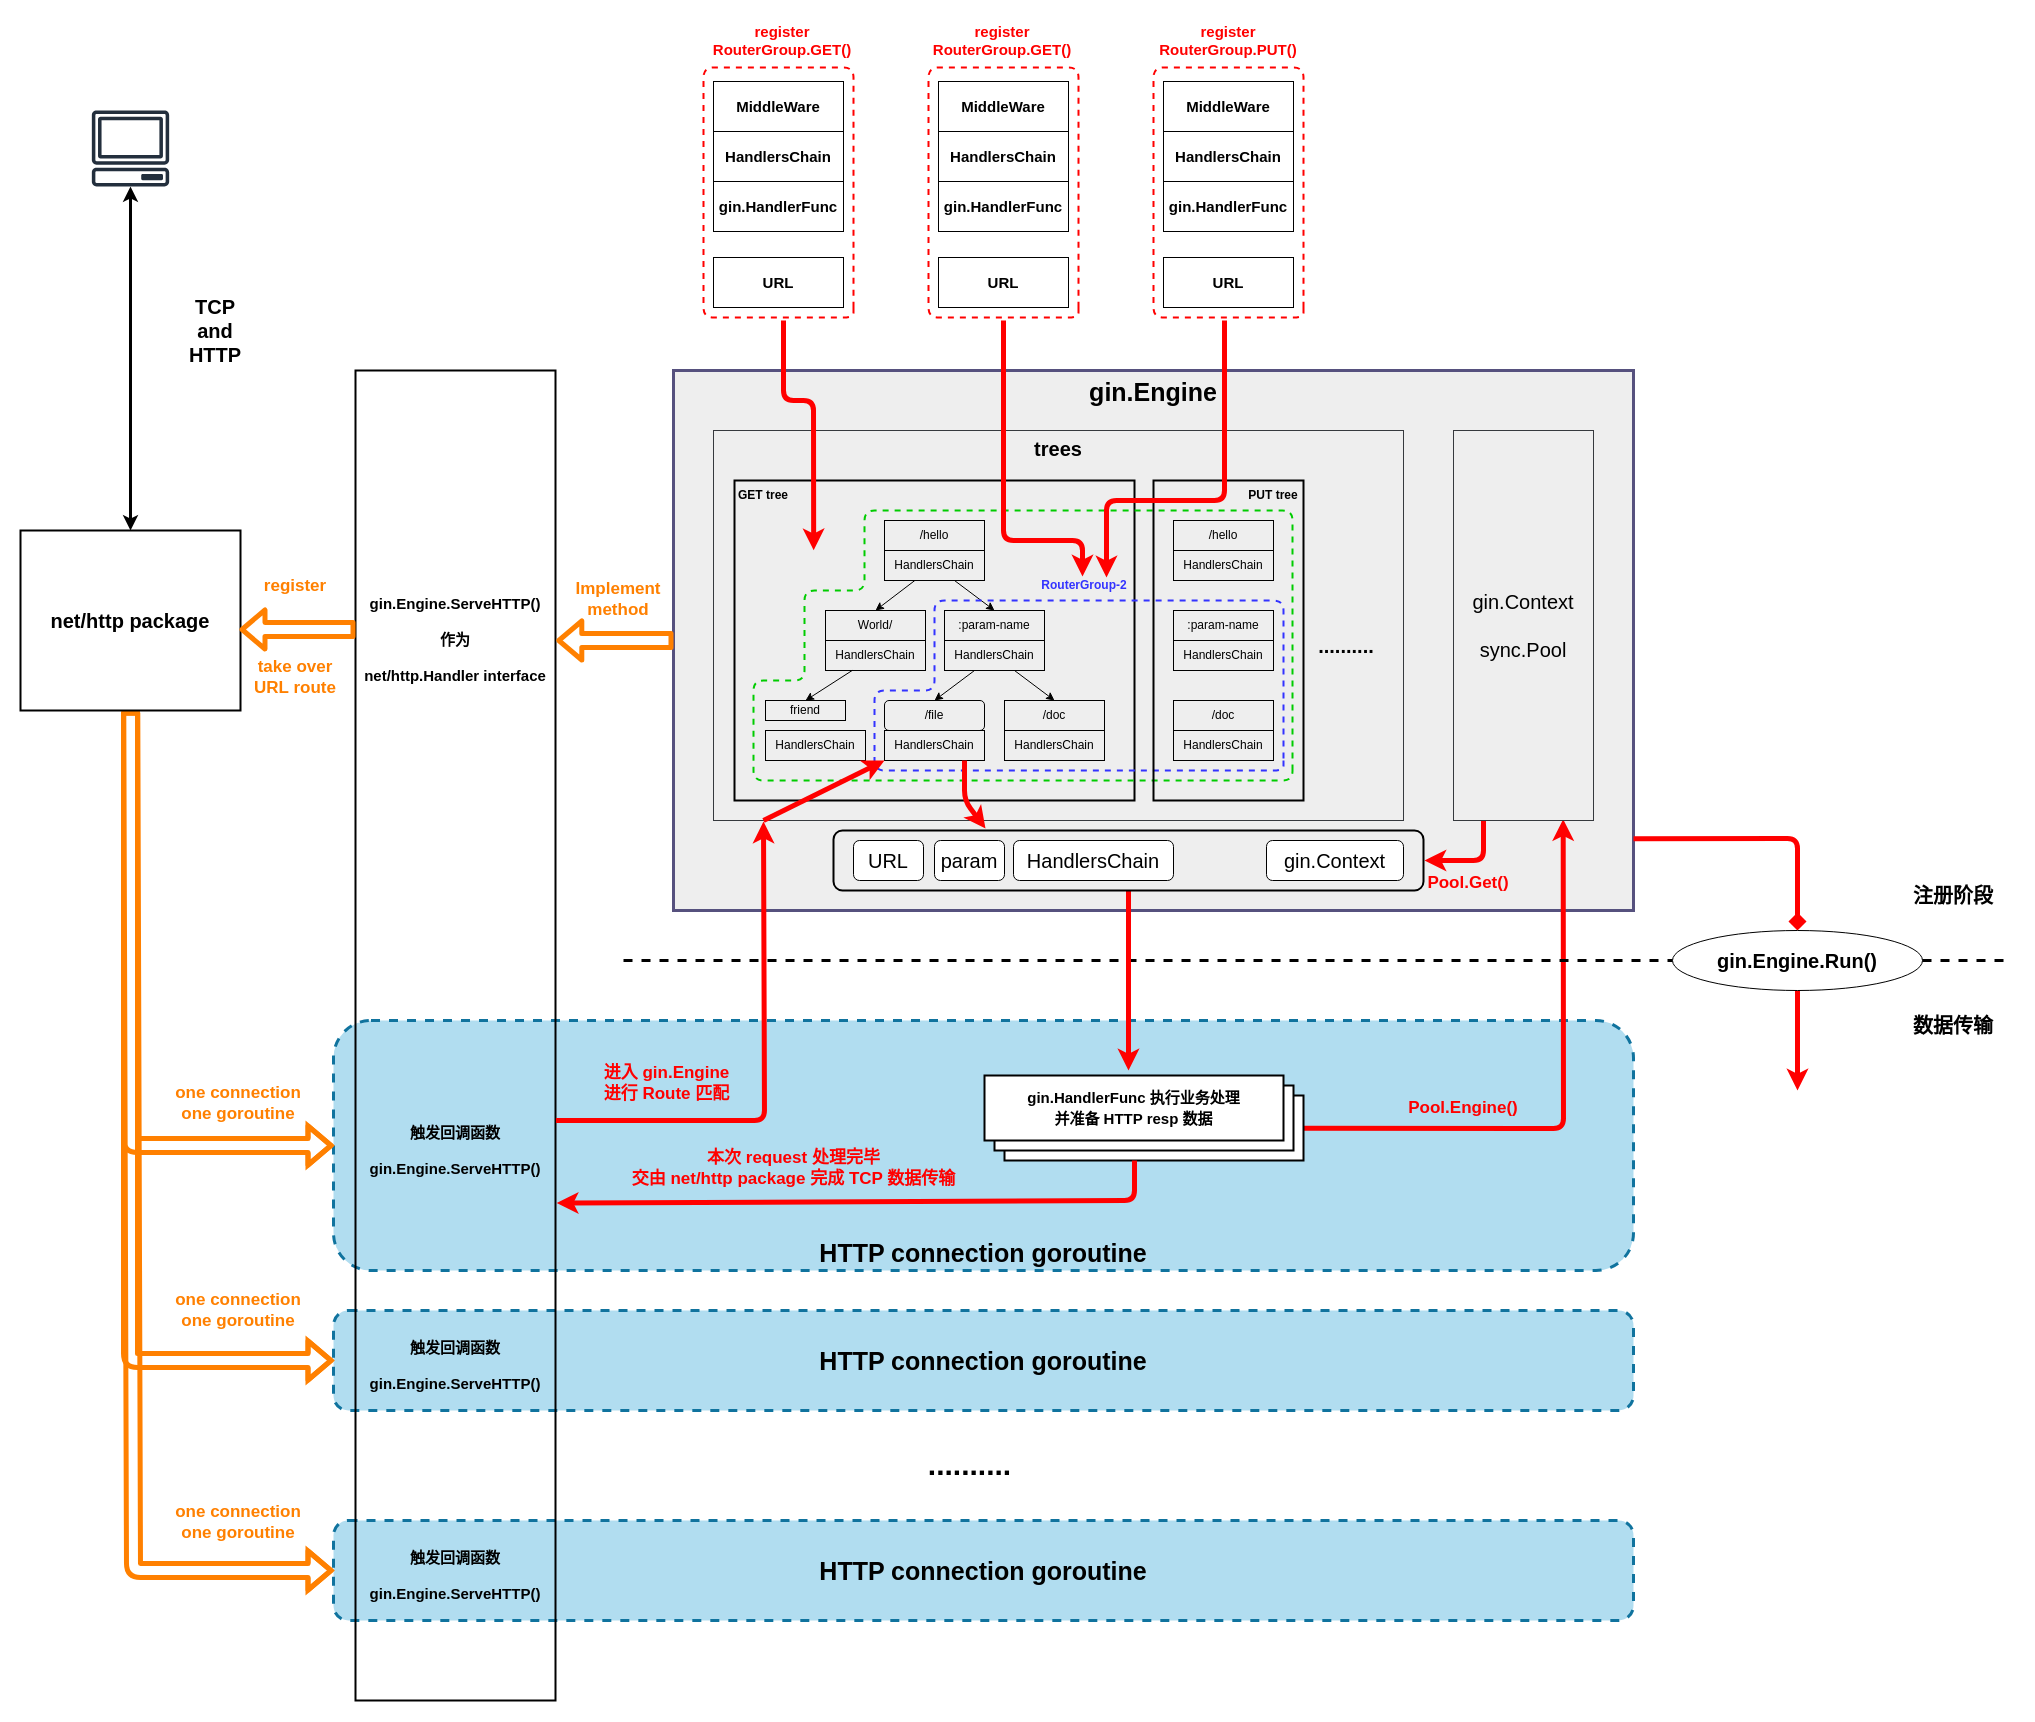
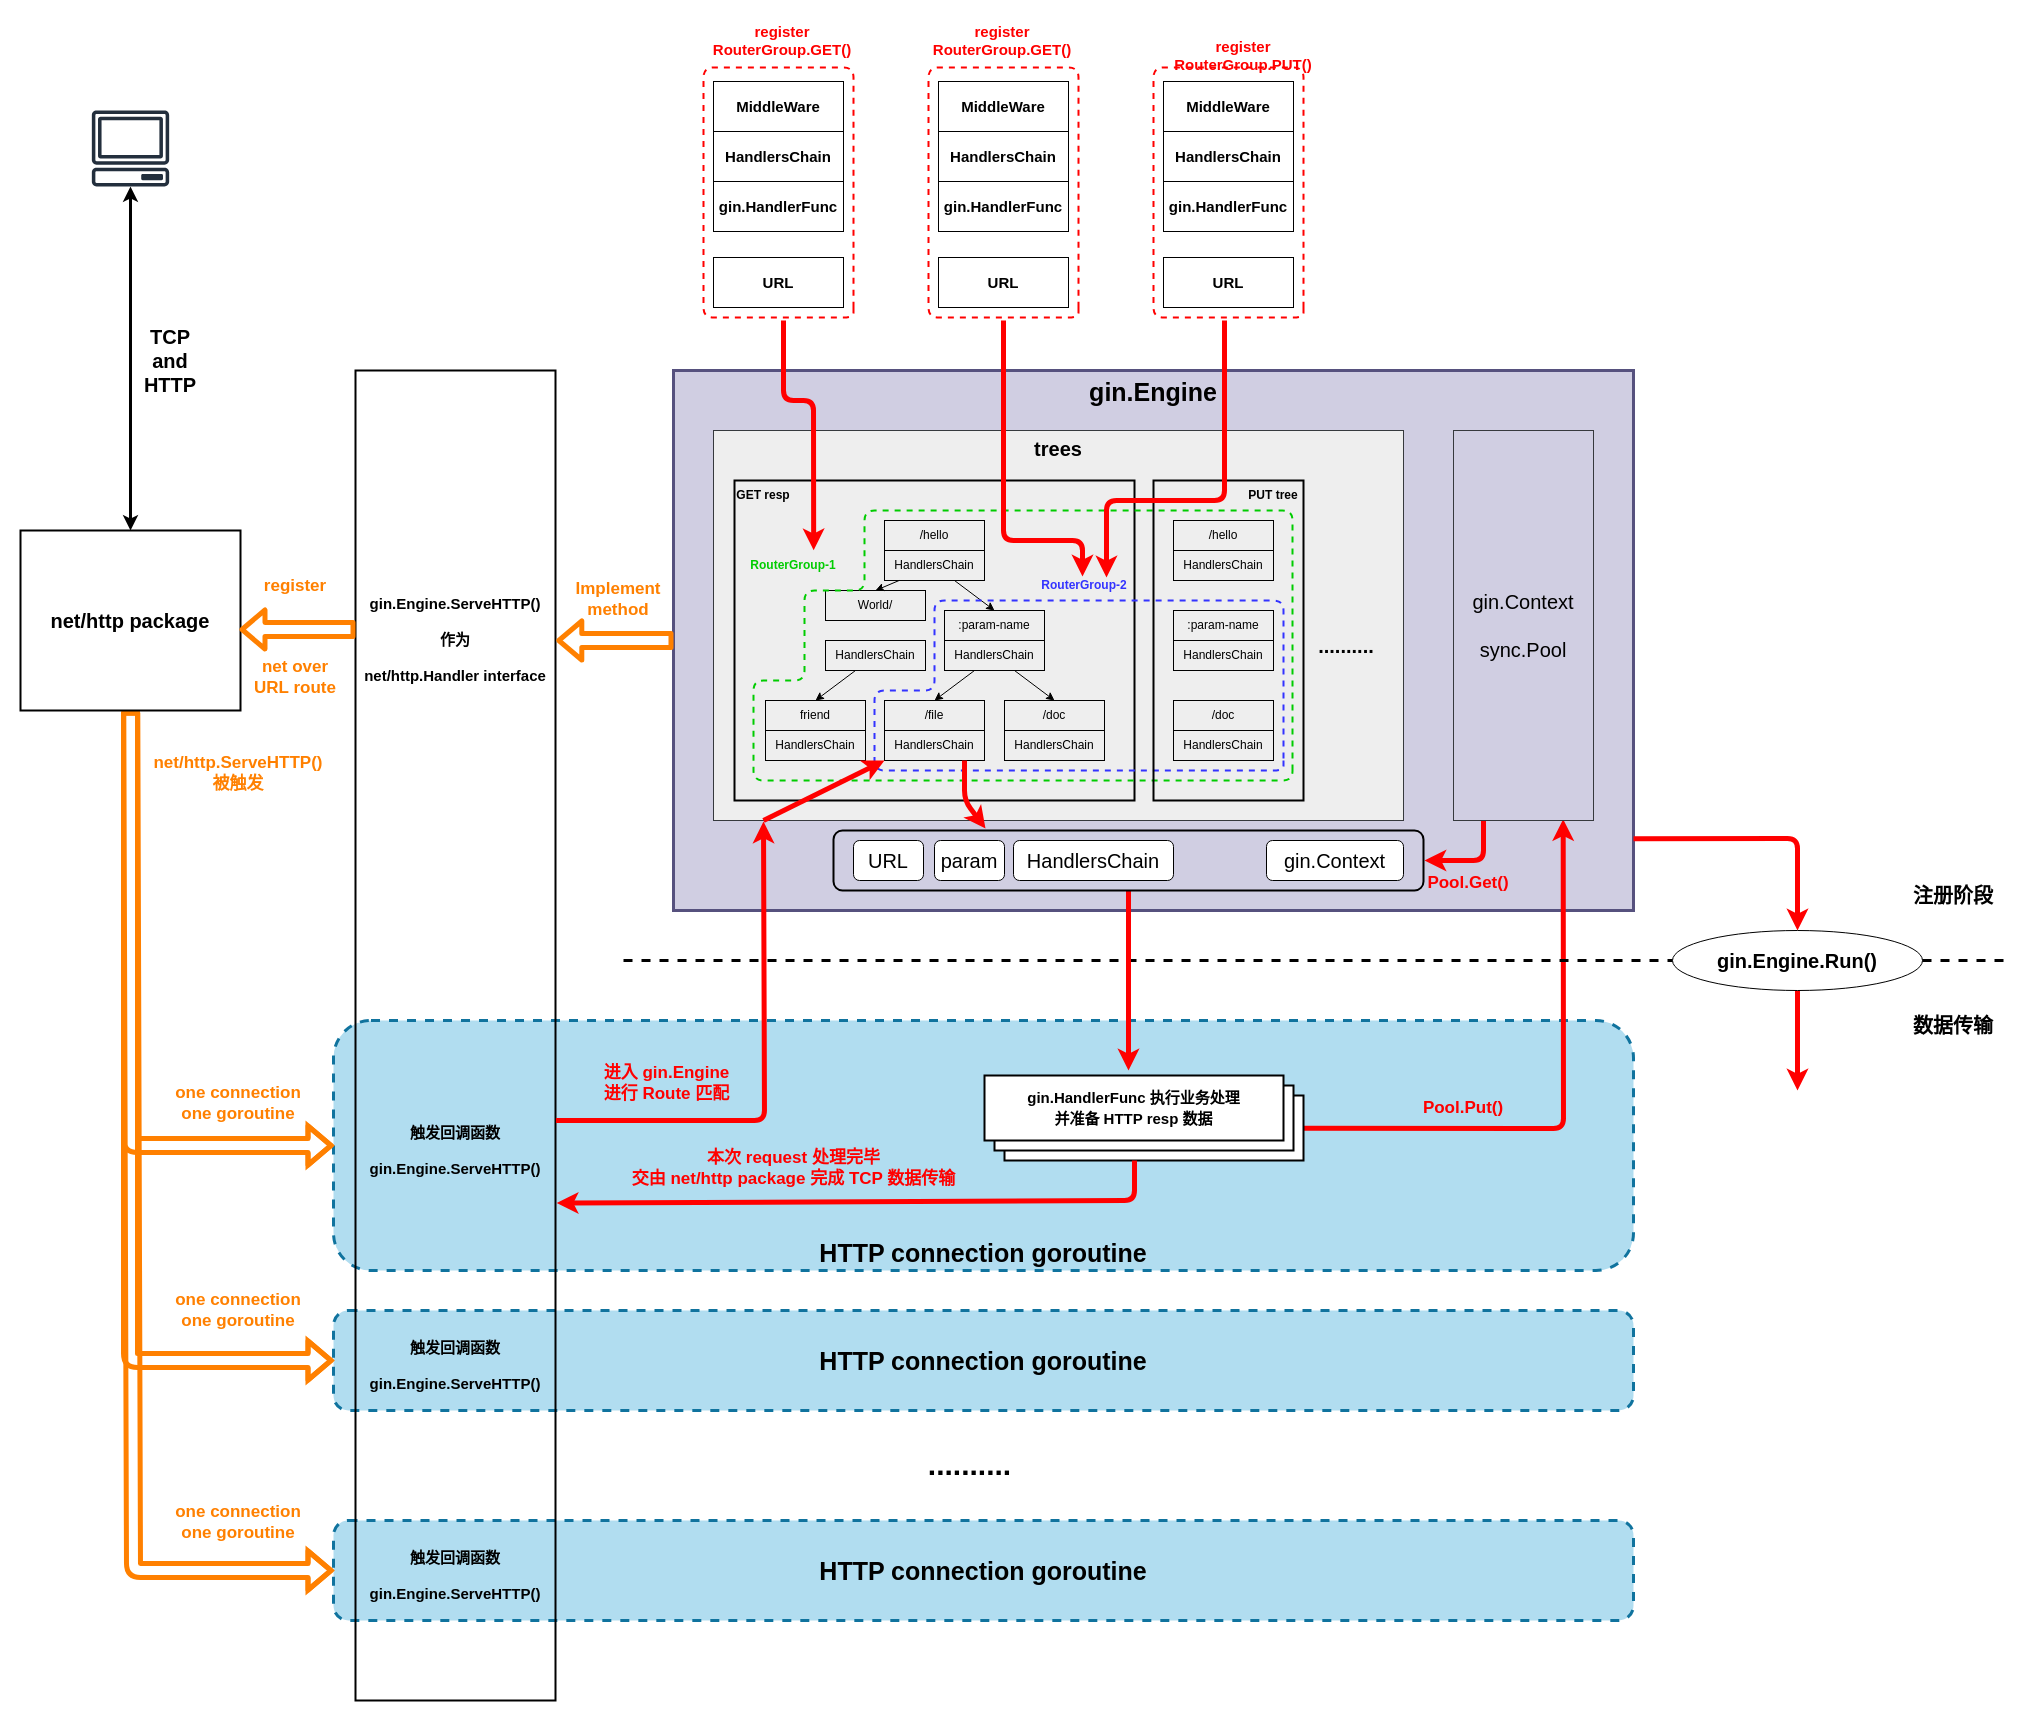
node "register RouterGroup.PUT()": moved (1229, 41) -> (1244, 56)
node "TCP and HTTP": moved (216, 331) -> (171, 361)
node "gin.Engine": fillcolor #eeeeee -> #d0cee2
node "GET tree": label "GET tree" -> "GET resp"
node "RouterGroup-1": added
node "World/": moved (876, 626) -> (876, 606)
node "gin.Context sync.Pool": fillcolor #eeeeee -> #d0cee2
node "take overURL route": label "take overURL route" -> "net overURL route"
node "friend": size 80x20 -> 100x30
node "/file": shape rounded rectangle -> rectangle
node "net/http.ServeHTTP() 被触发": added
edge "gin.Engine" -> "gin.Engine.Run()": arrowhead diamond -> classic
node "Pool.Engine()": label "Pool.Engine()" -> "Pool.Put()"
